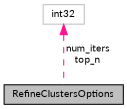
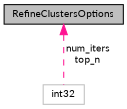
edge "RefineClustersOptions" -> "int32": reversed
